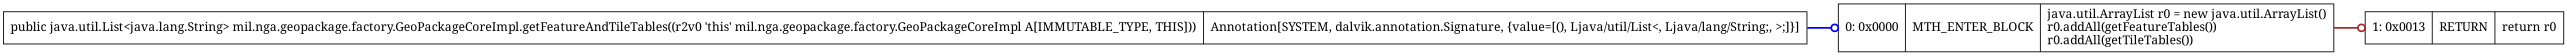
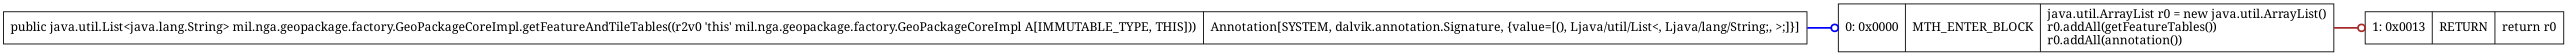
node "0: 0x0000": text "r0.addAll(getTileTables())" -> "r0.addAll(annotation())"
